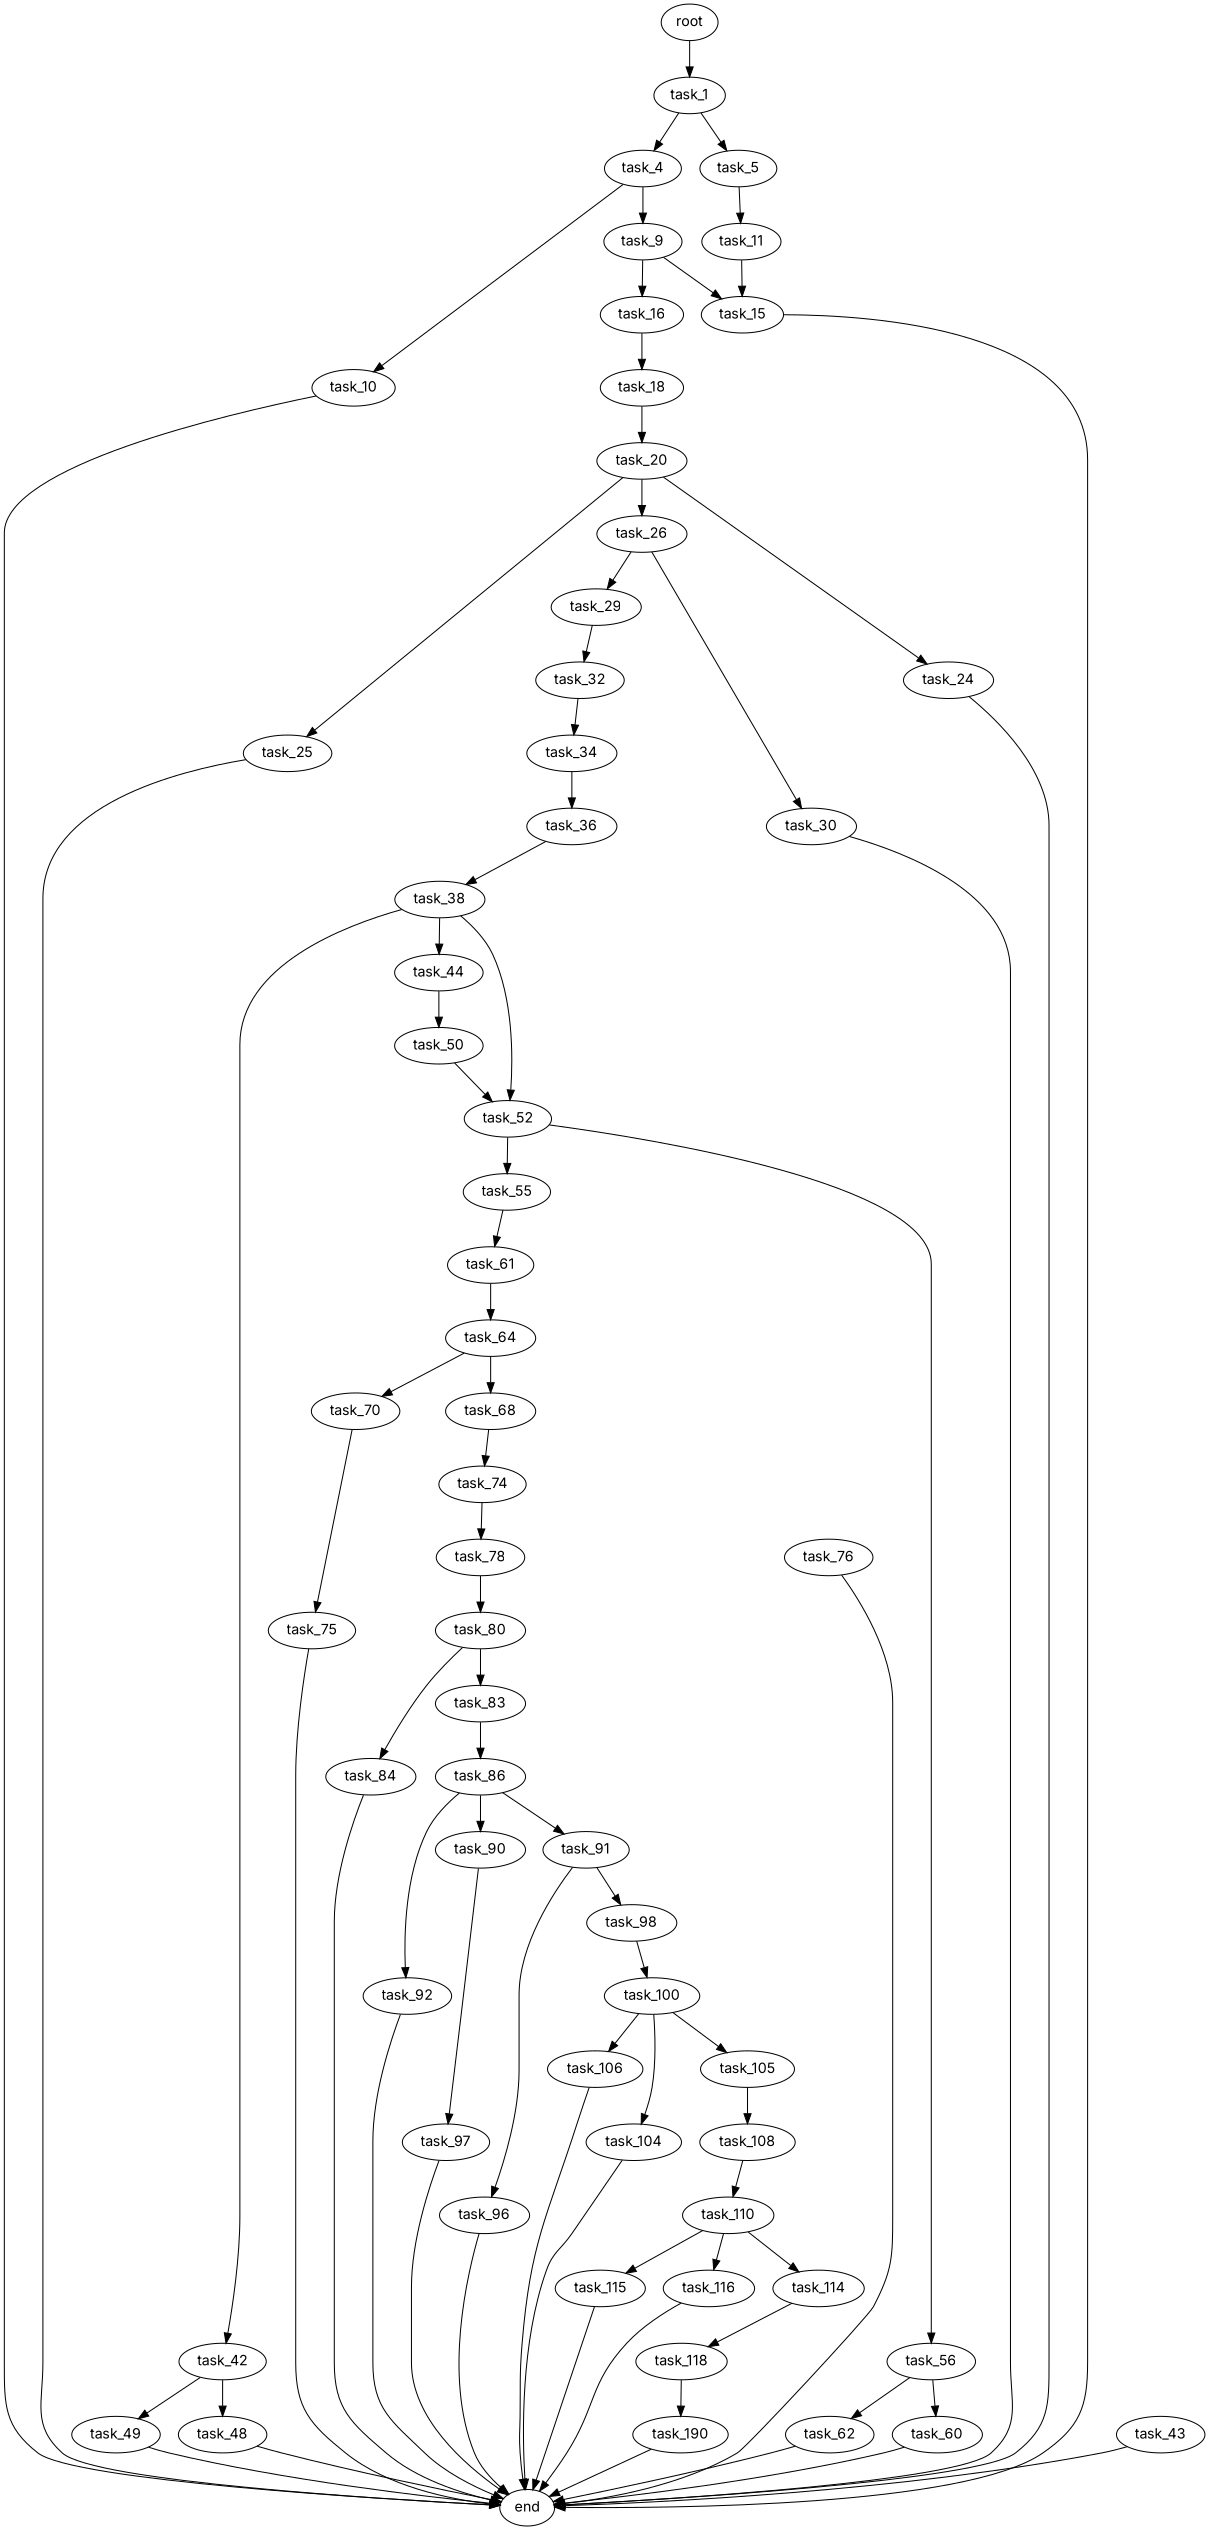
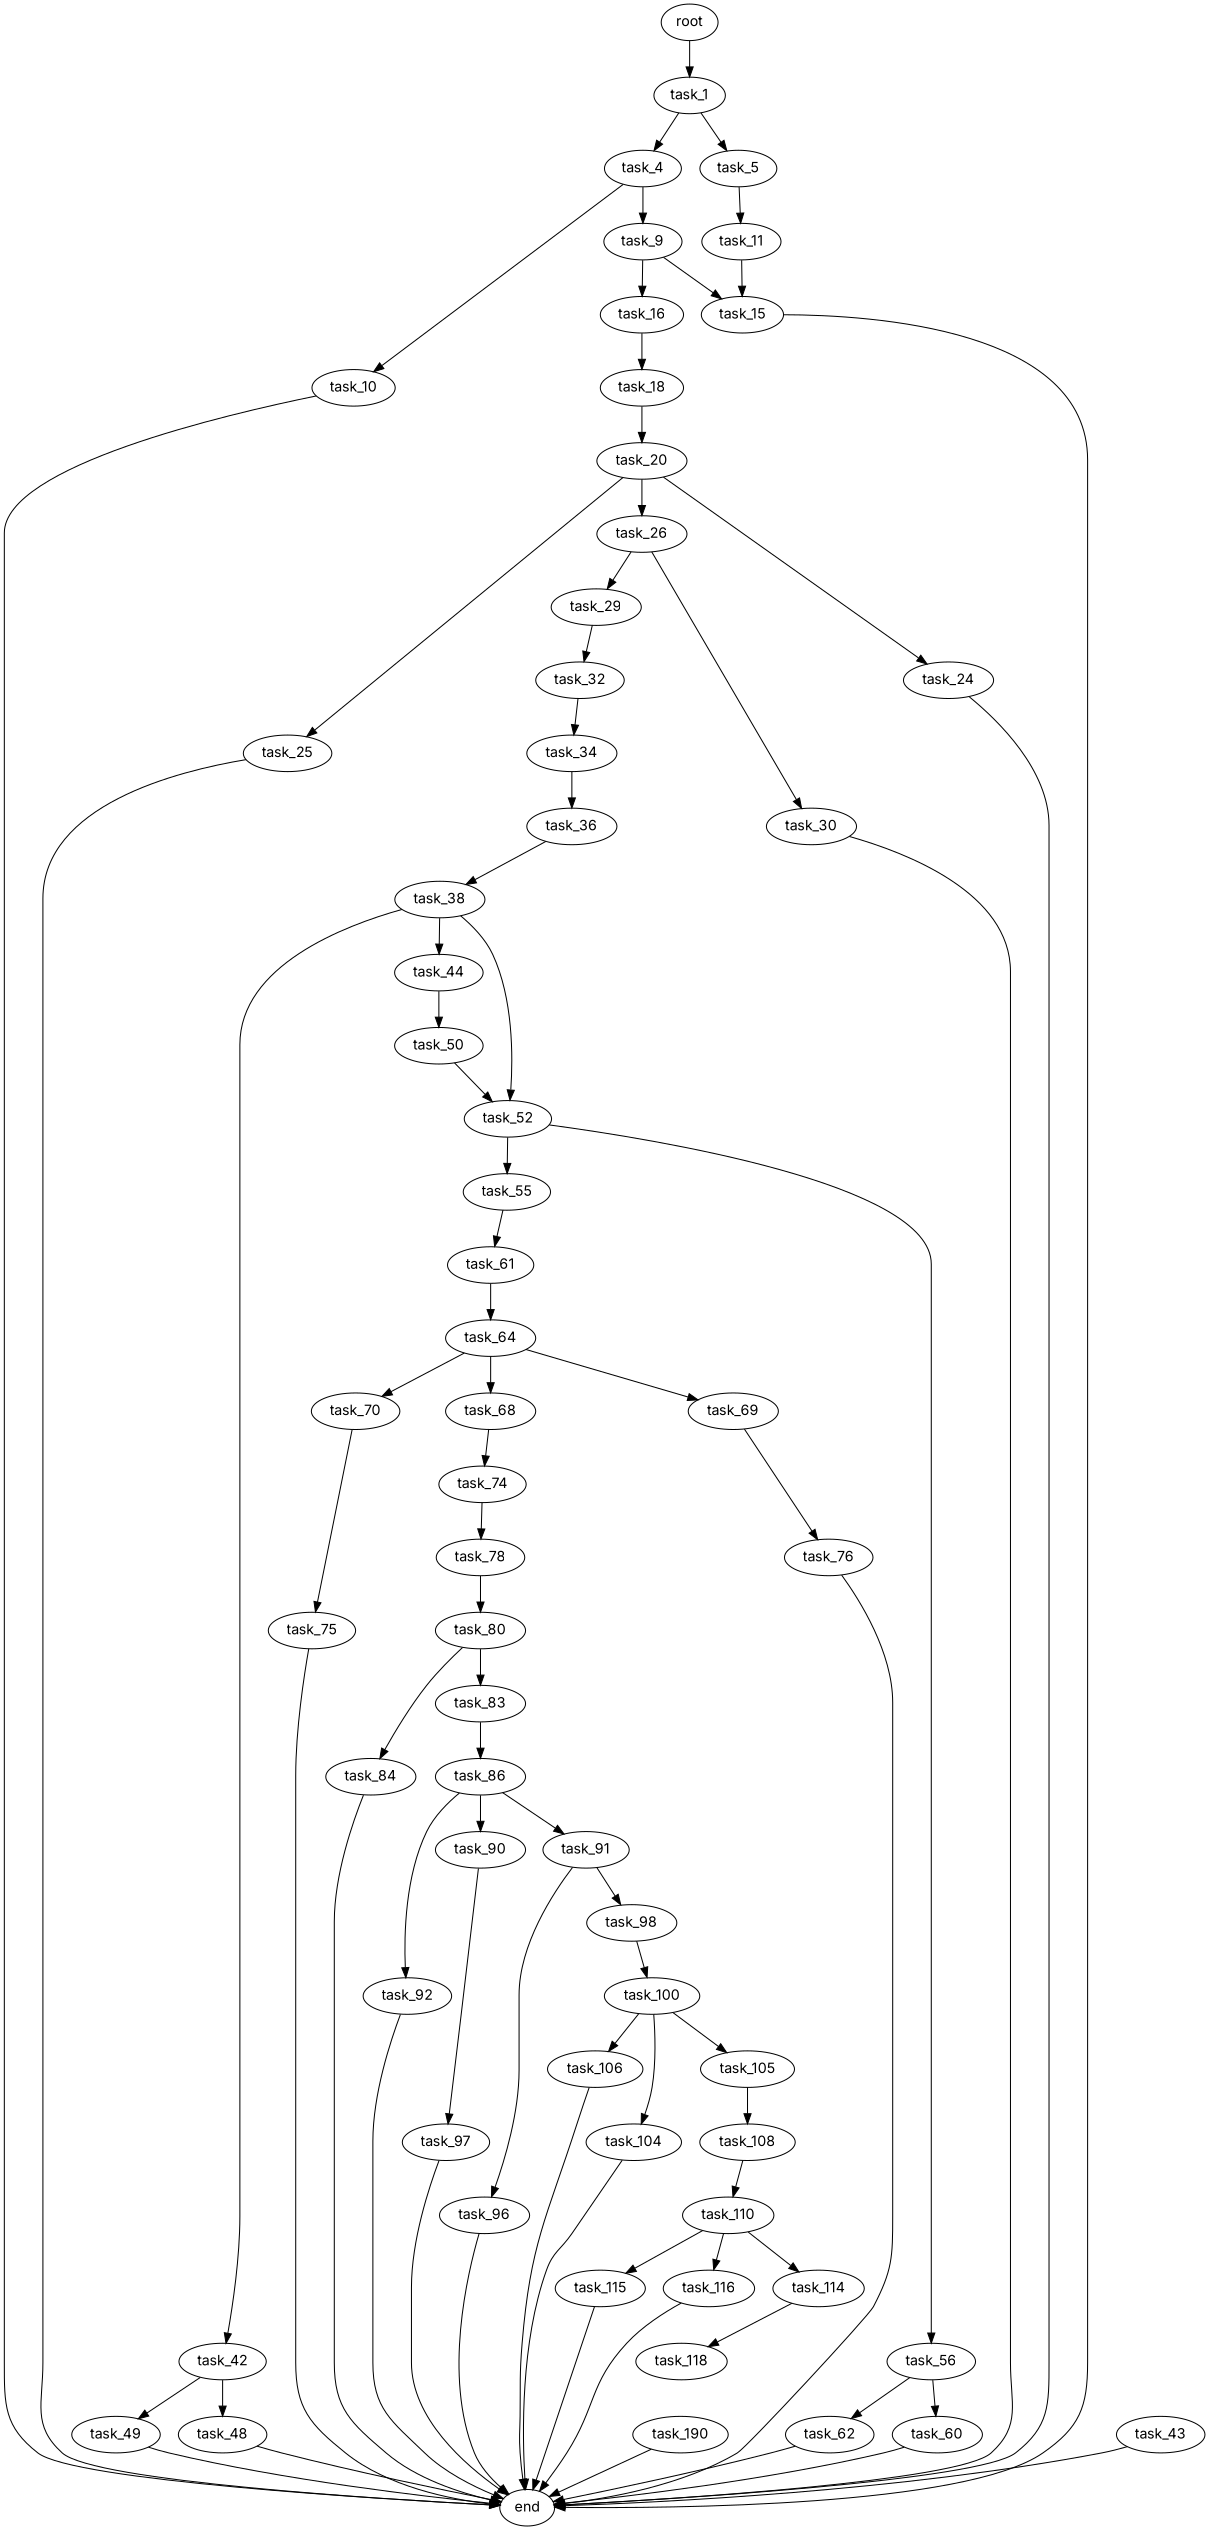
node "task_69": added
edge "task_118" -> "task_190": removed
